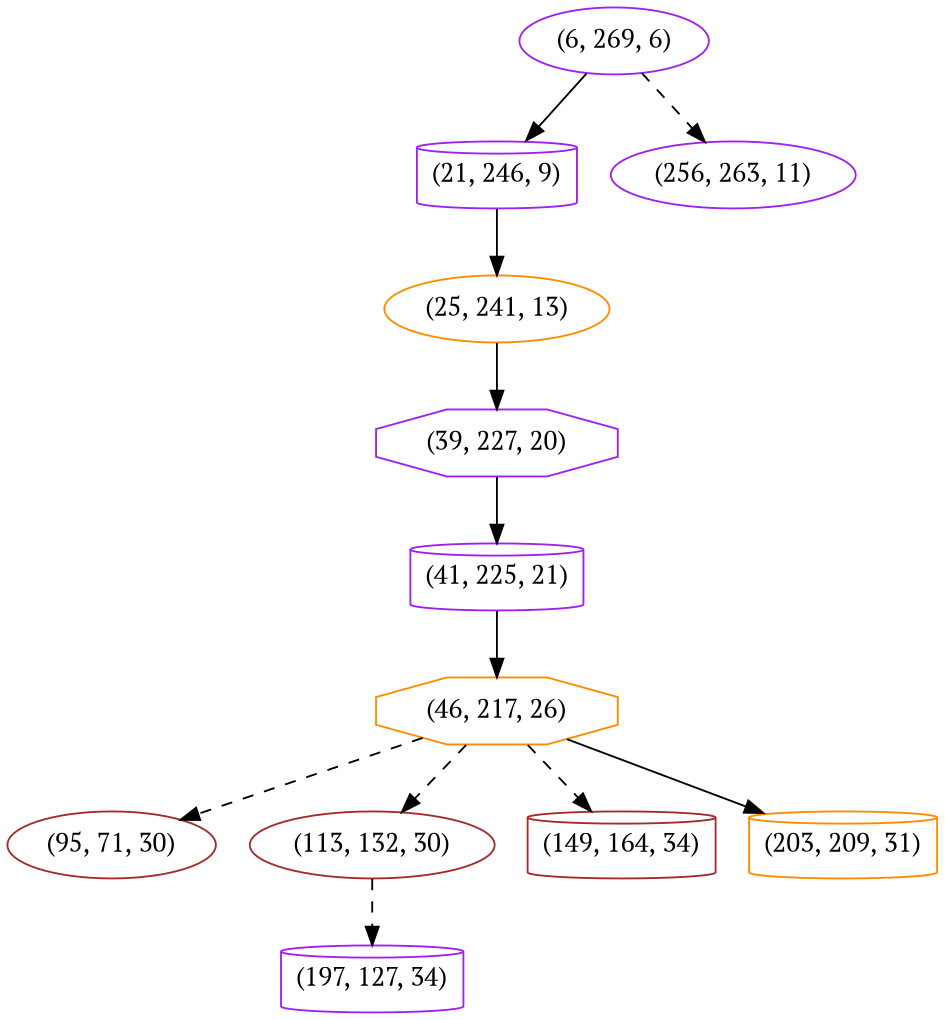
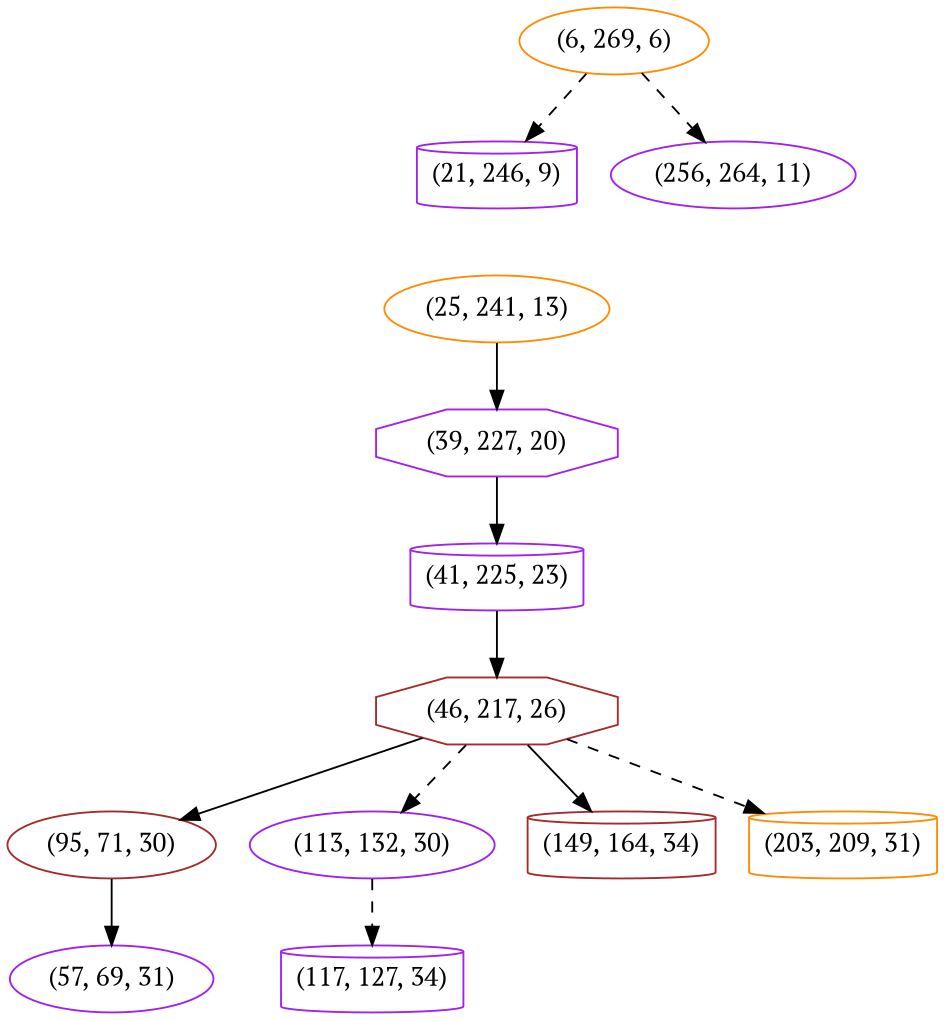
node "(6, 269, 6)": color purple -> darkorange
edge "(6, 269, 6)" -> "(21, 246, 9)": style solid -> dashed
node "(256, 263, 11)": label "(256, 263, 11)" -> "(256, 264, 11)"
edge "(21, 246, 9)" -> "(25, 241, 13)": removed
node "(41, 225, 21)": label "(41, 225, 21)" -> "(41, 225, 23)"
node "(46, 217, 26)": color darkorange -> brown
edge "(46, 217, 26)" -> "(149, 164, 34)": style dashed -> solid
edge "(46, 217, 26)" -> "(203, 209, 31)": style solid -> dashed
edge "(46, 217, 26)" -> "(95, 71, 30)": style dashed -> solid
node "(113, 132, 30)": color brown -> purple
node "(57, 69, 31)": added
node "(197, 127, 34)": label "(197, 127, 34)" -> "(117, 127, 34)"
